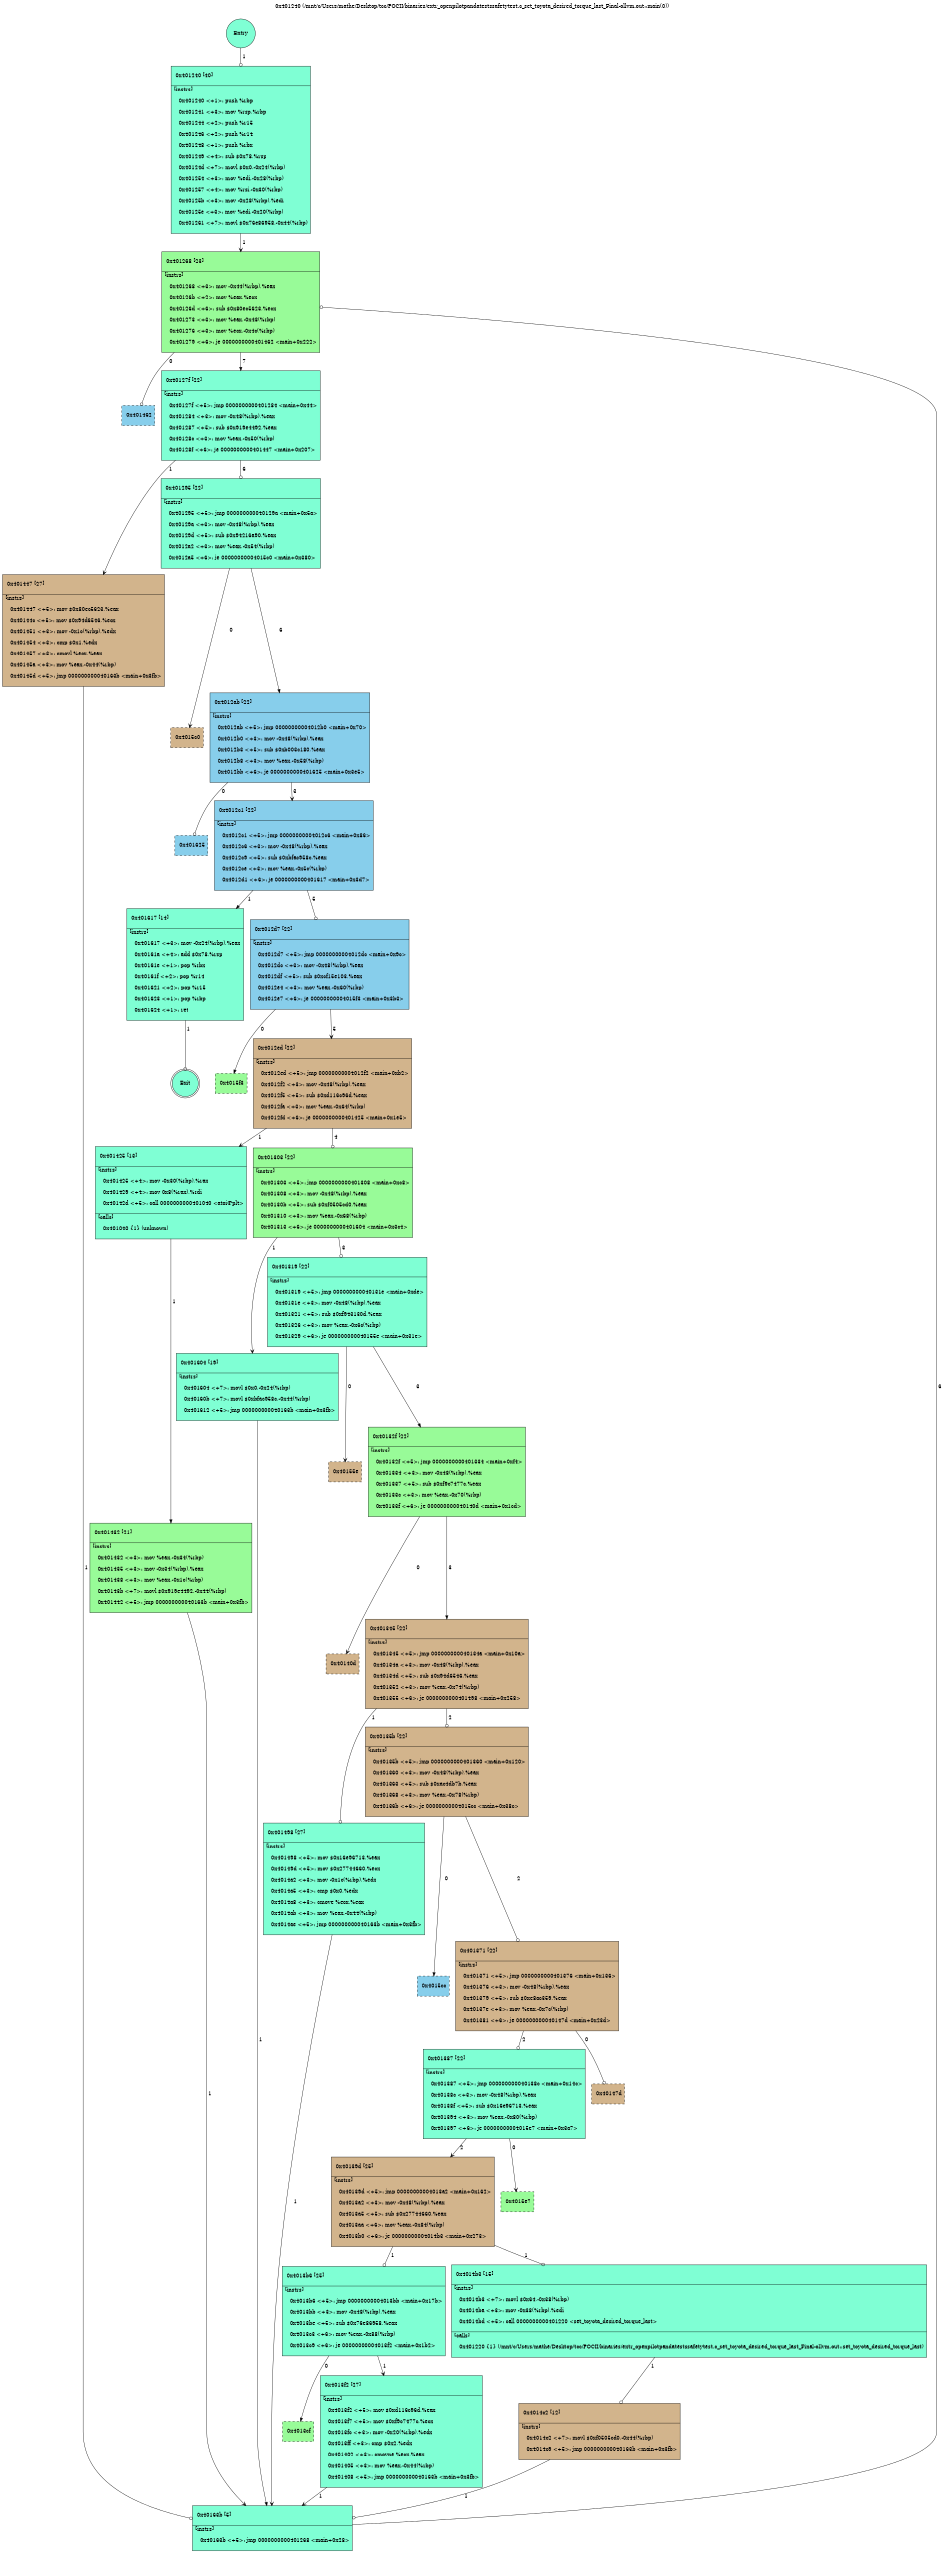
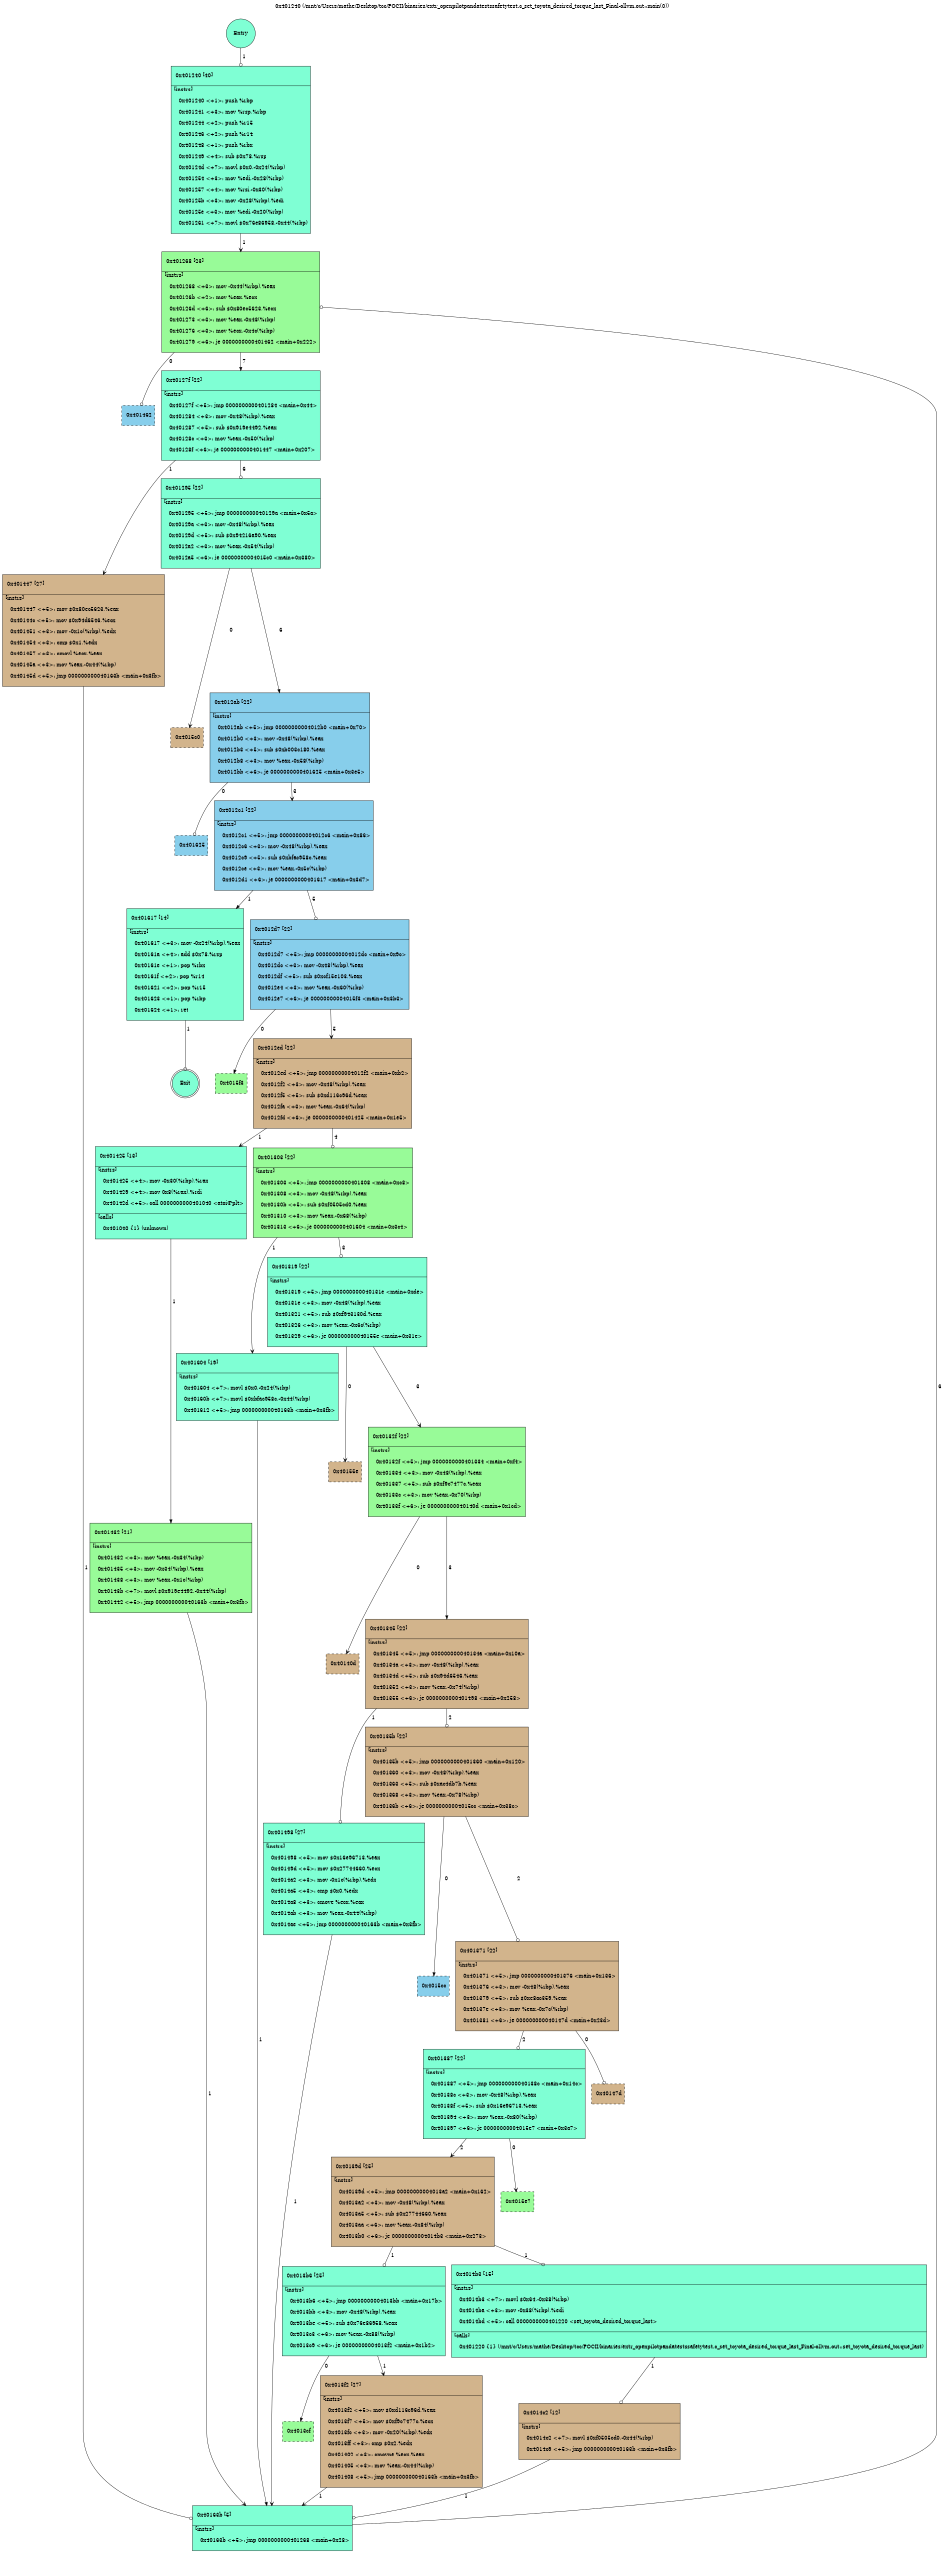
edge "0x401319 [22]" -> "0x40132f [22]": arrowhead normal -> vee
node "0x4013f2 [27]": fillcolor aquamarine -> tan
